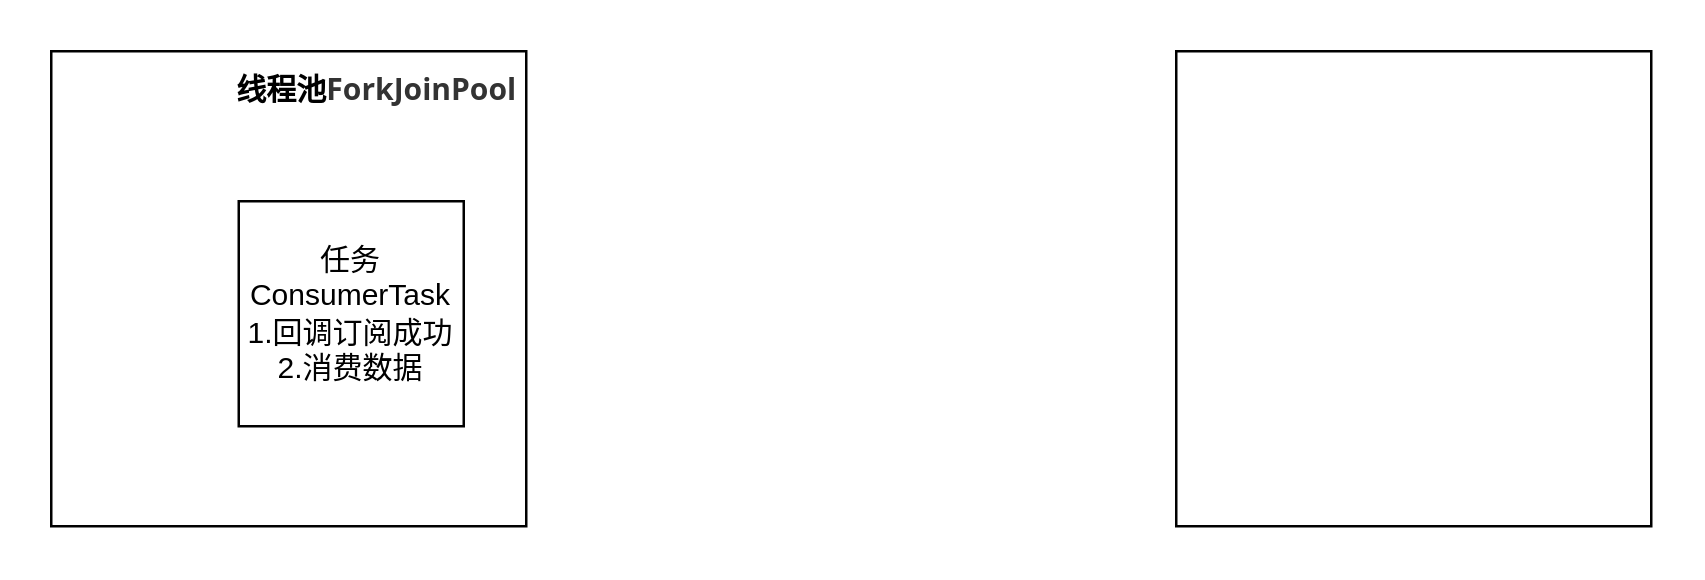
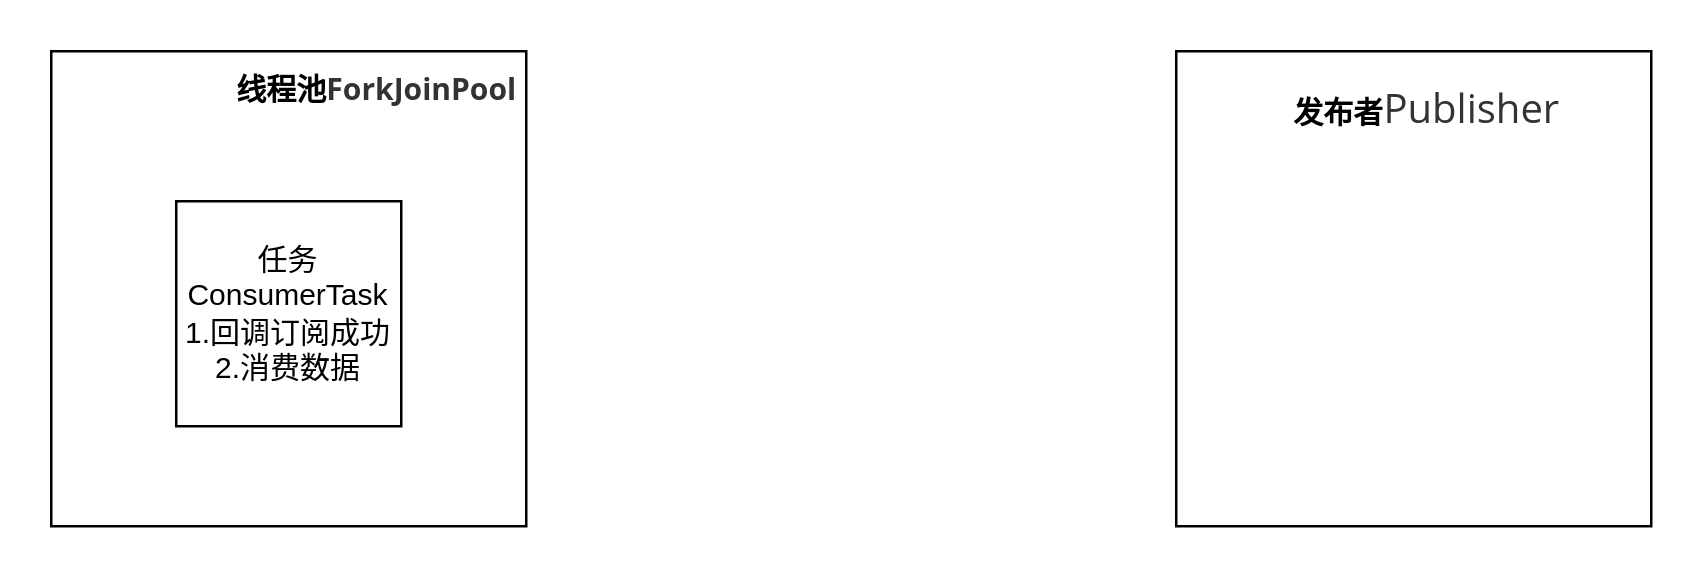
node "发布者Publisher": added
node "任务 ConsumerTask 1.回调订阅成功 2.消费数据": moved (351, 314) -> (289, 314)
